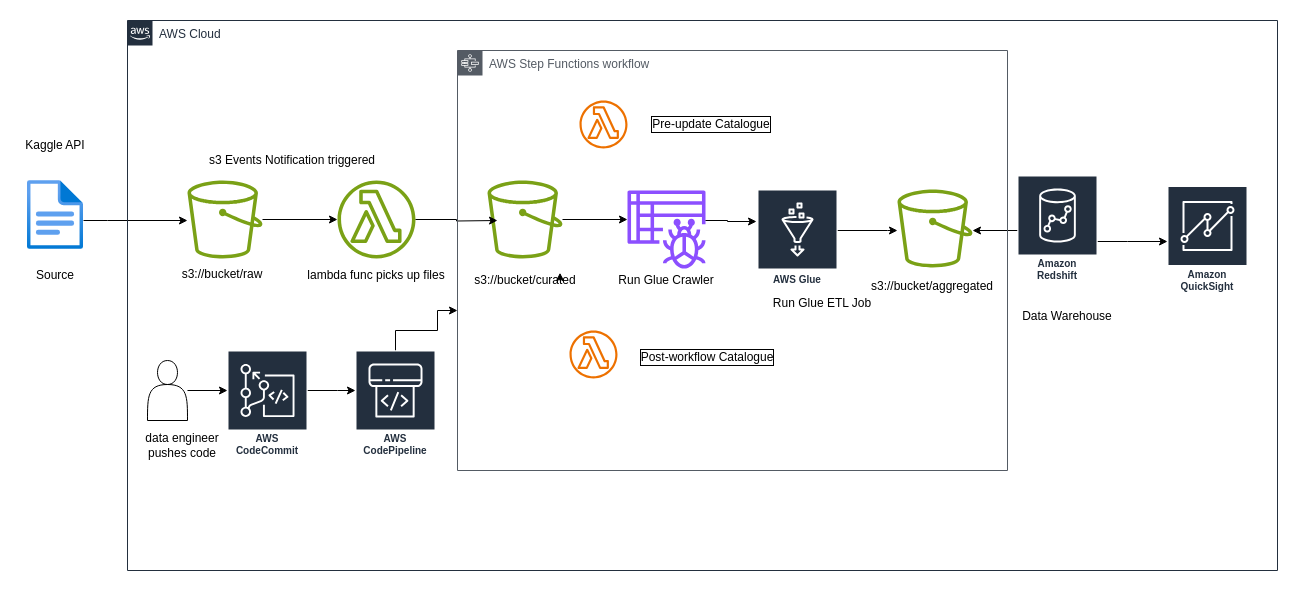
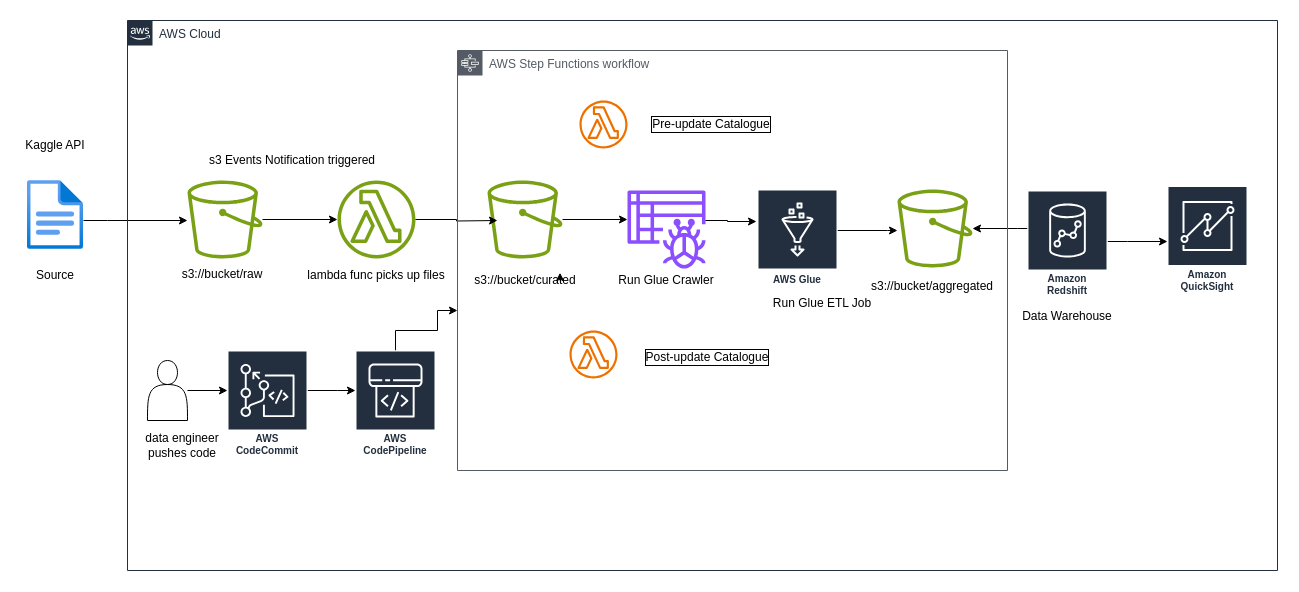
node "Amazon Redshift": moved (1058, 231) -> (1068, 246)
node "Post-workflow Catalogue": label "Post-workflow Catalogue" -> "Post-update Catalogue"
